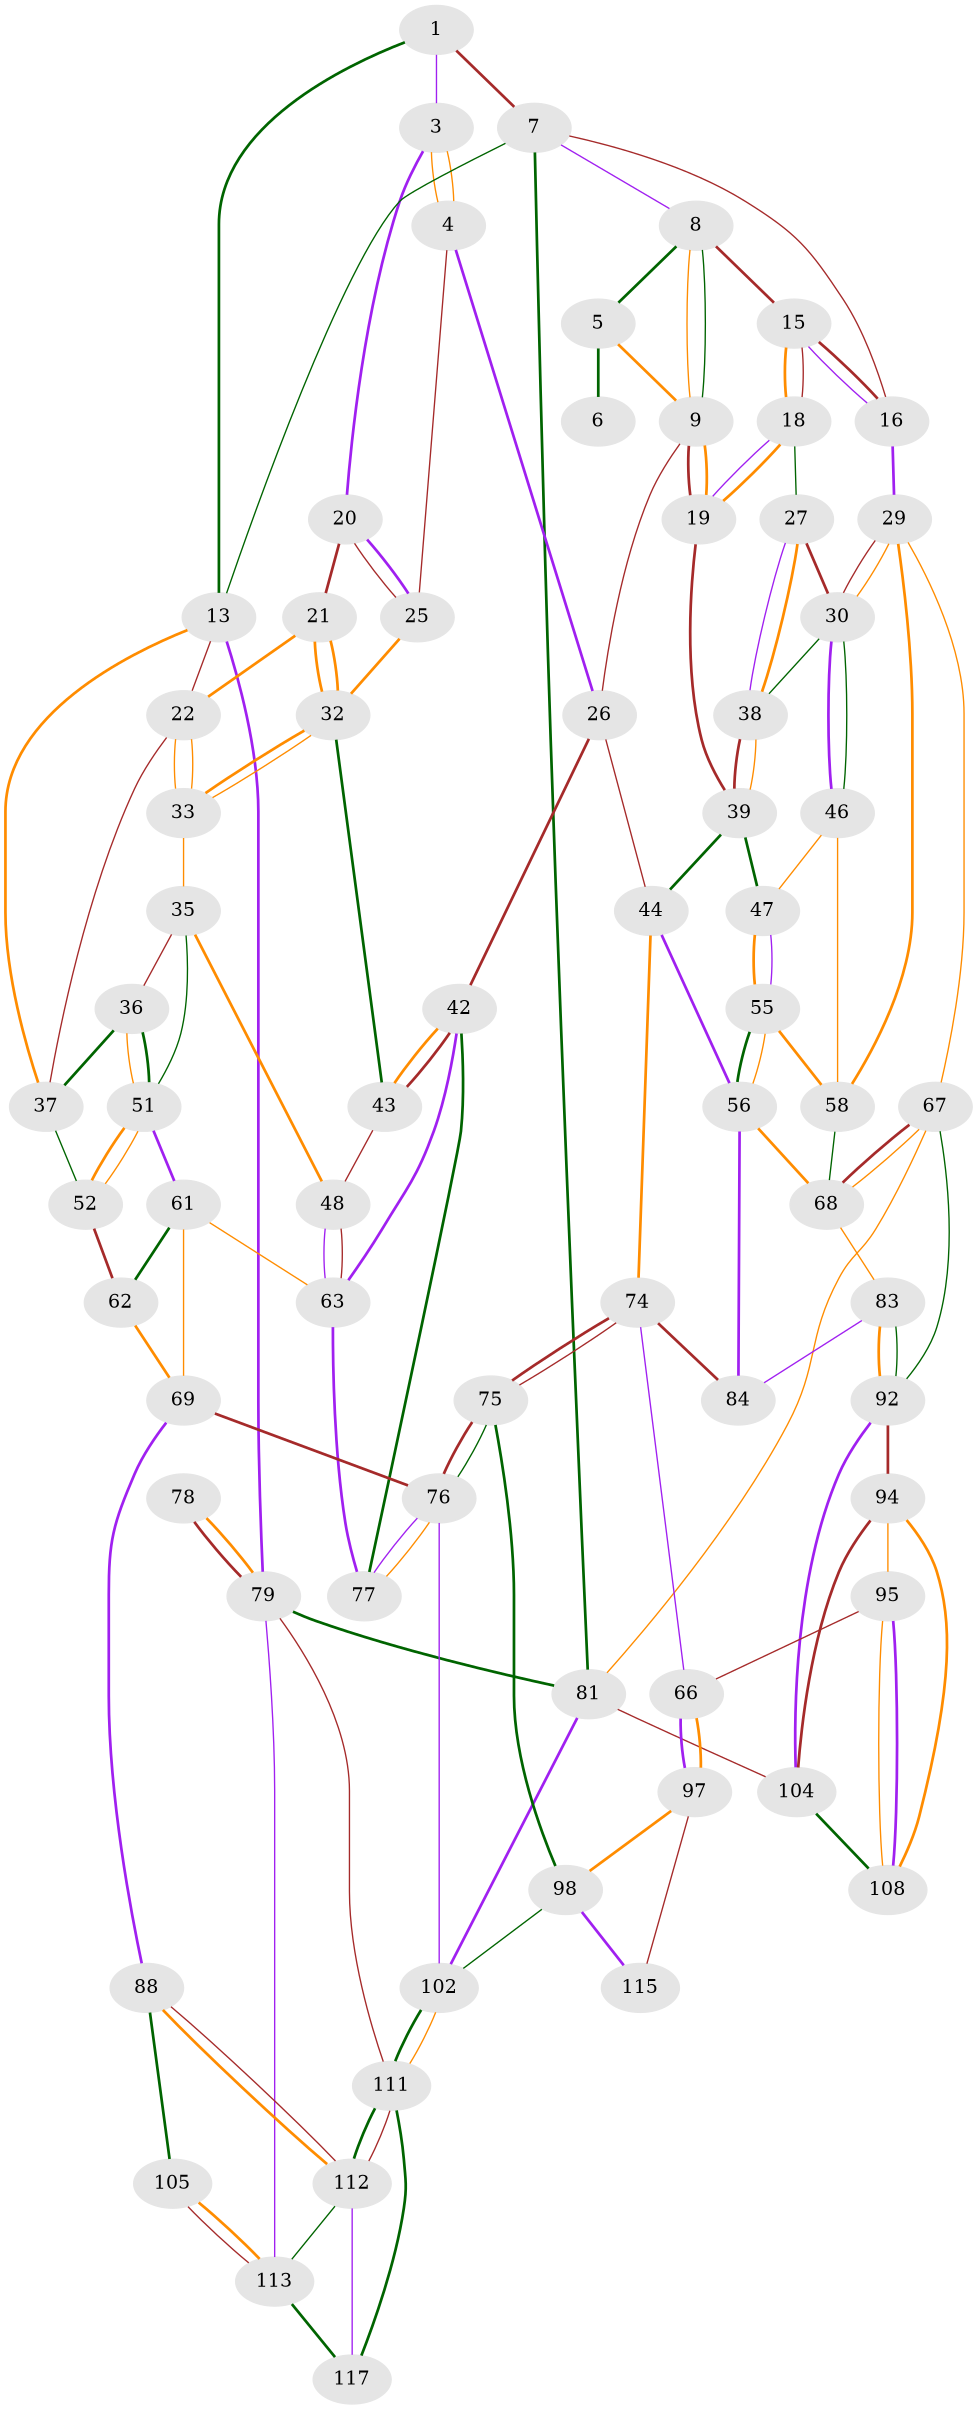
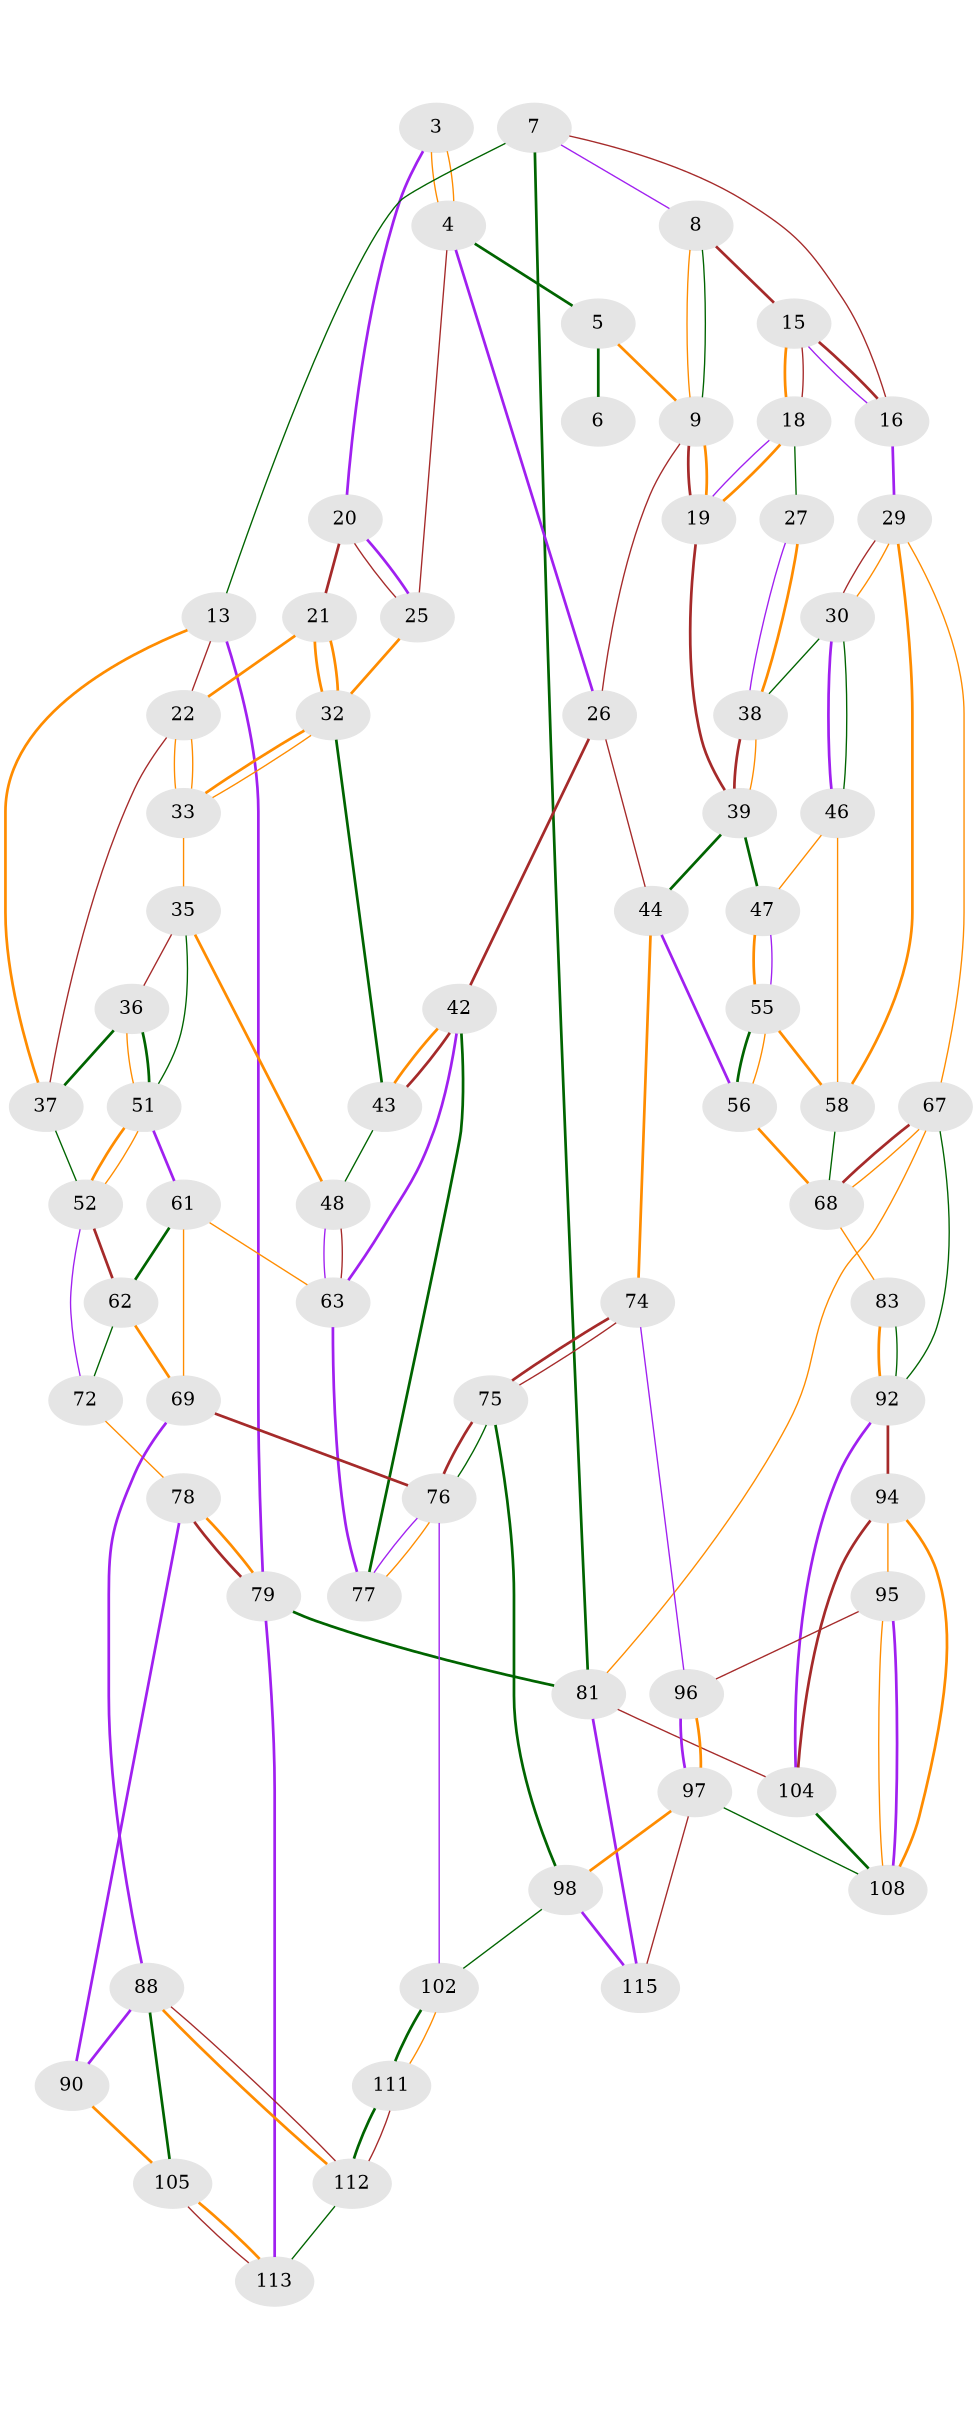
node "1": removed
edge "8" -- "5": now "4" -- "5"
edge "27" -- "30": removed
edge "43" -- "48": color brown -> darkgreen
node "72": added
node "84": removed
node "66": label "66" -> "96"
edge "79" -- "111": removed
edge "81" -- "102": now "81" -- "115"
edge "97" -- "108": added
edge "79" -- "113": style solid -> bold
node "90": added
node "117": removed
